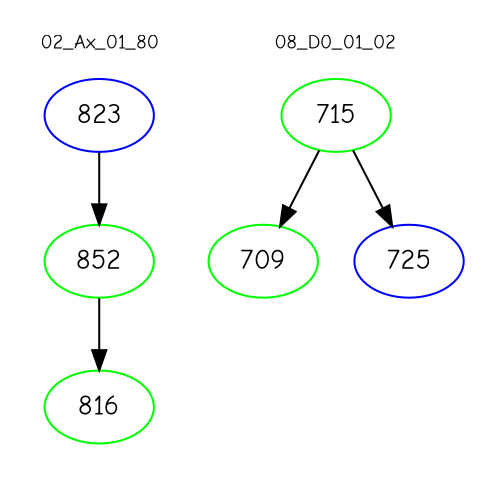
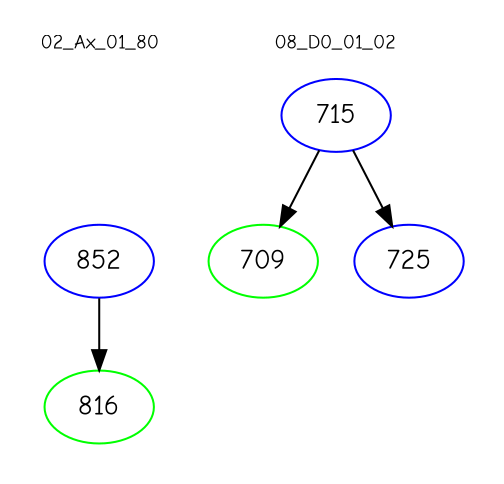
node "823": removed
node "715": color green -> blue
node "852": color green -> blue
